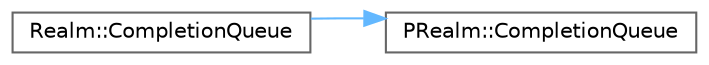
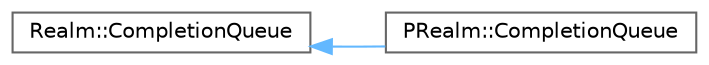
edge "Realm::CompletionQueue" -> "PRealm::CompletionQueue": reversed
